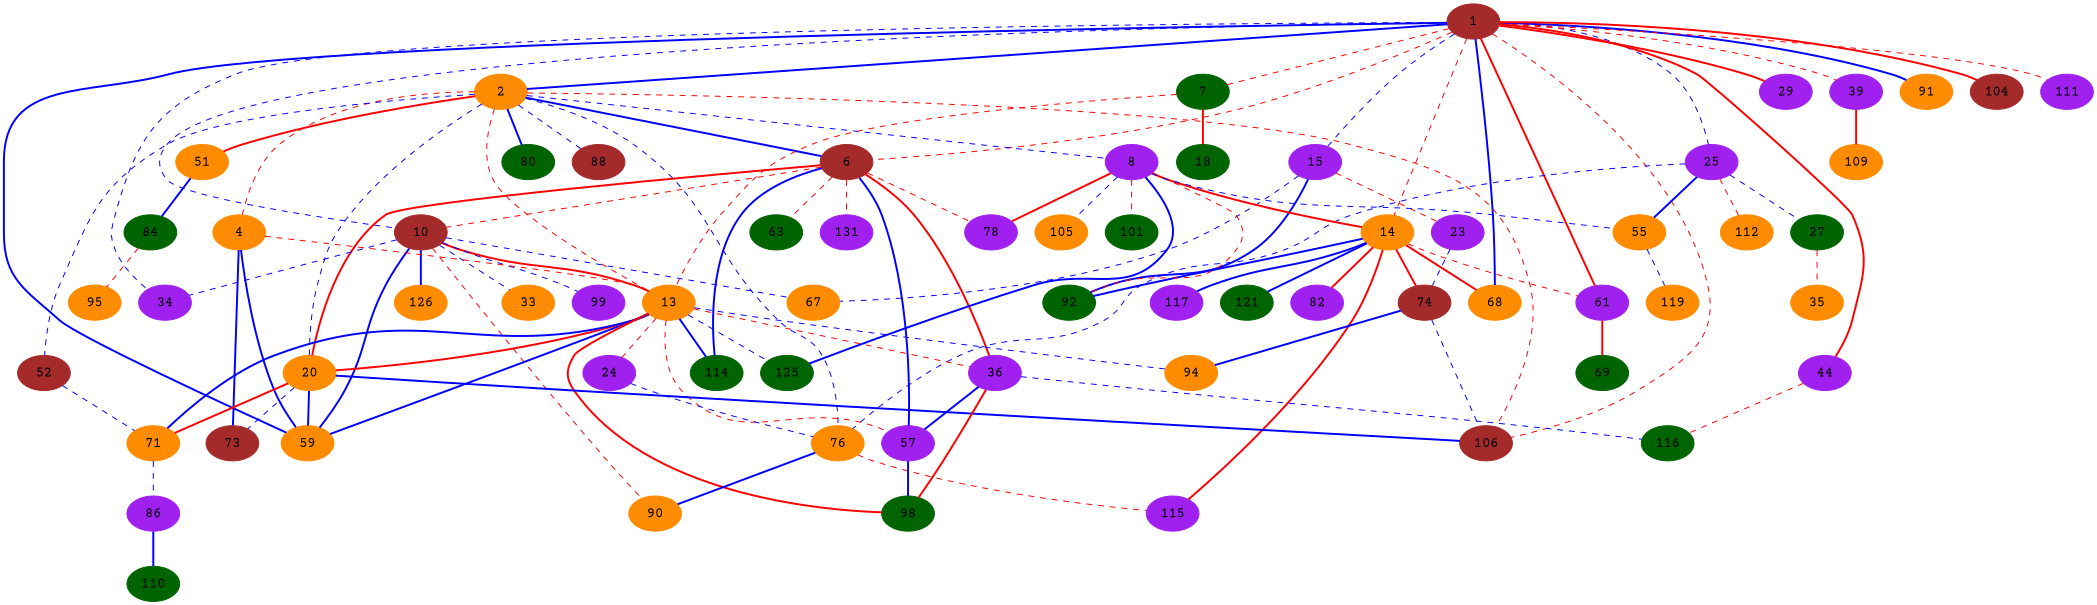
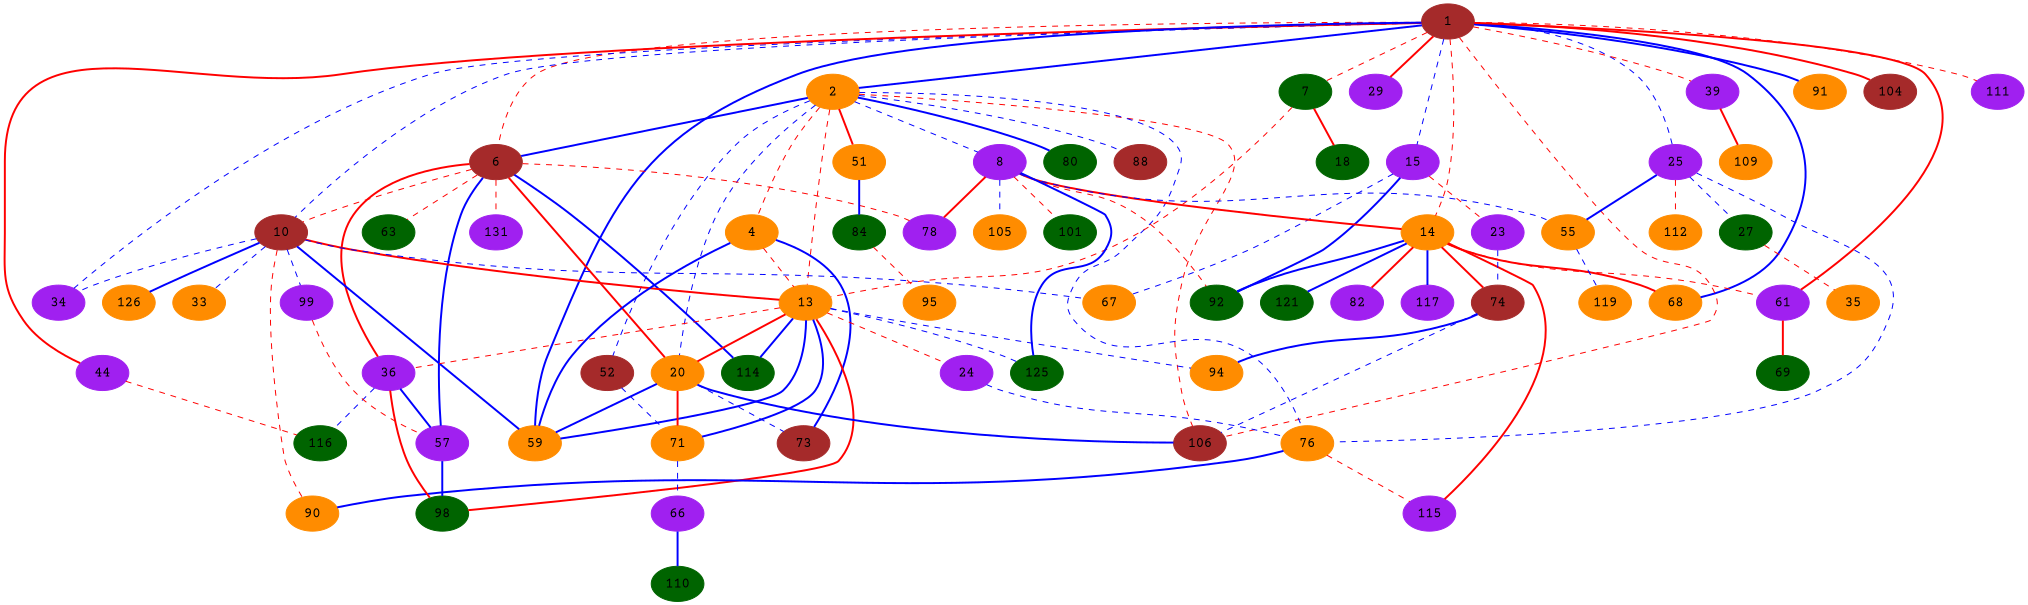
edge "13" -- "57": now "99" -- "57"
node "86": label "86" -> "66"
